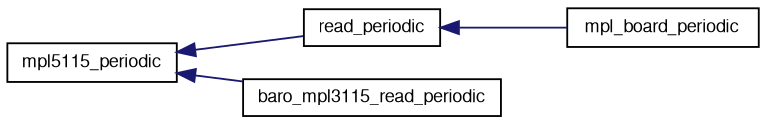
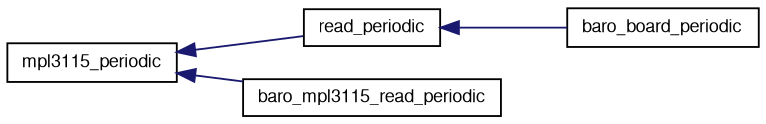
node "mpl_board_periodic": label "mpl_board_periodic" -> "baro_board_periodic"
node "mpl5115_periodic": label "mpl5115_periodic" -> "mpl3115_periodic"
